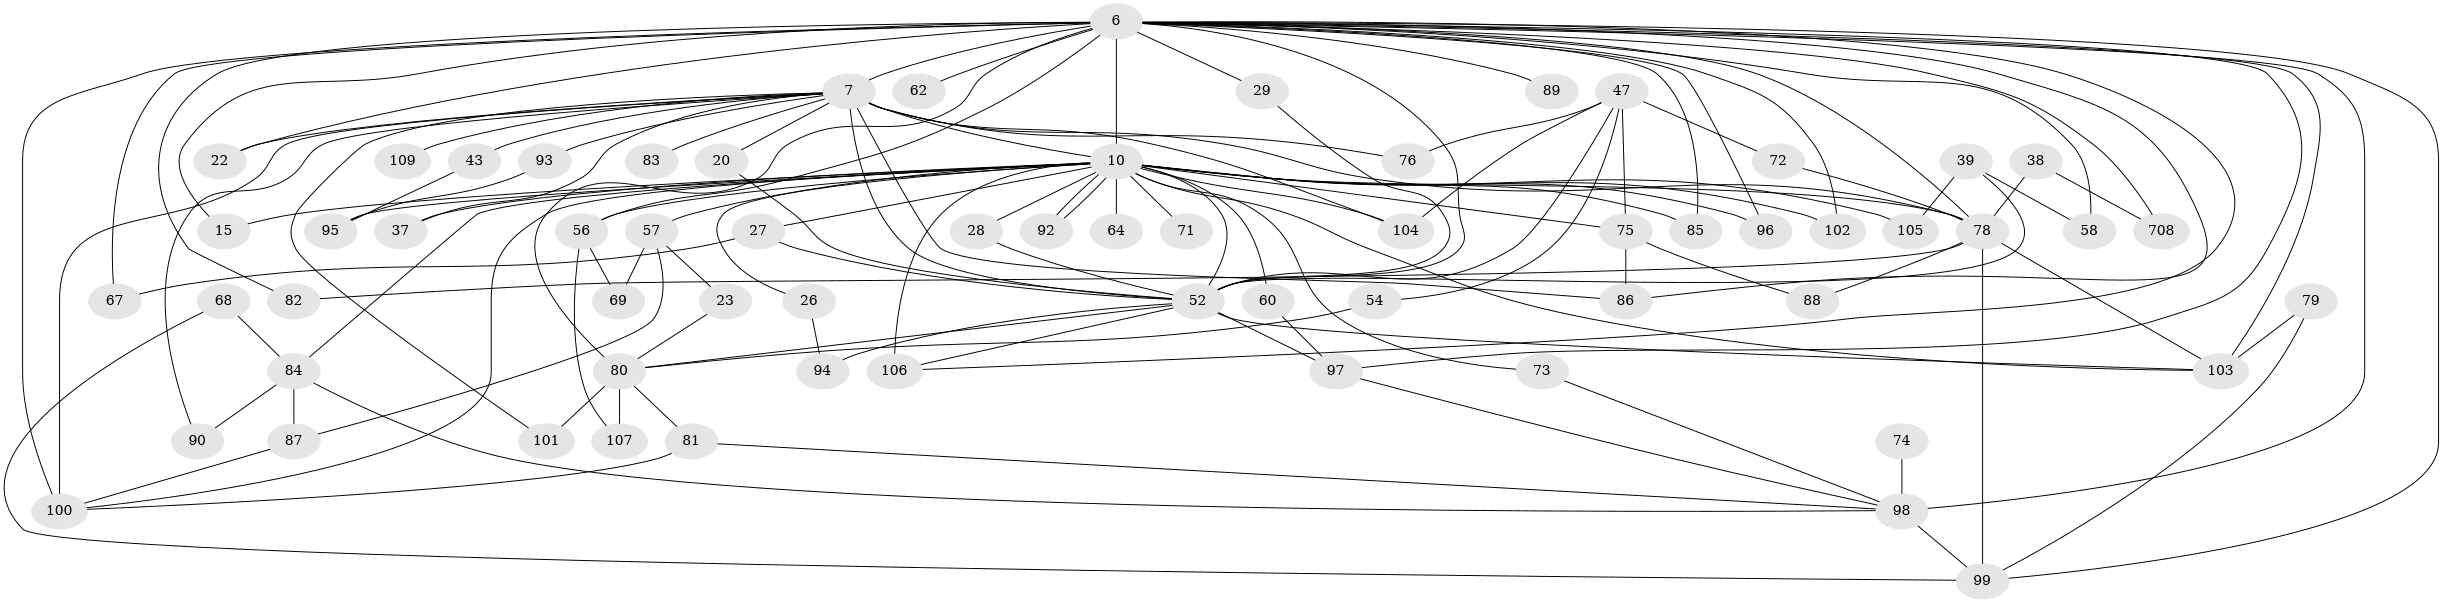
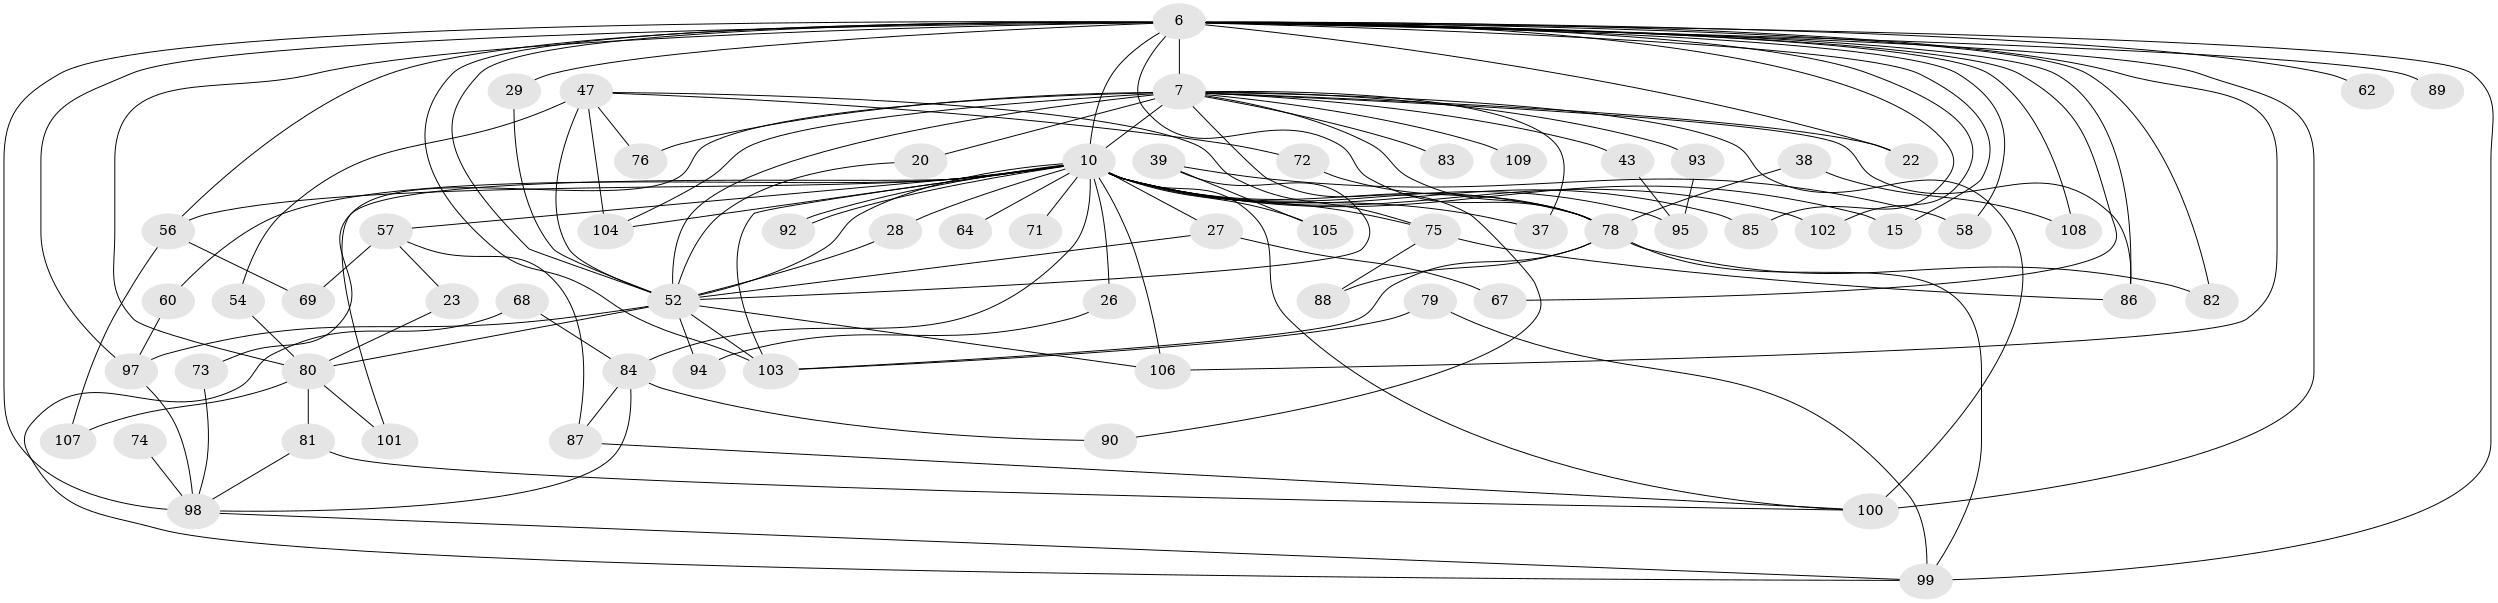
node "96": removed
node "708": label "708" -> "108"
